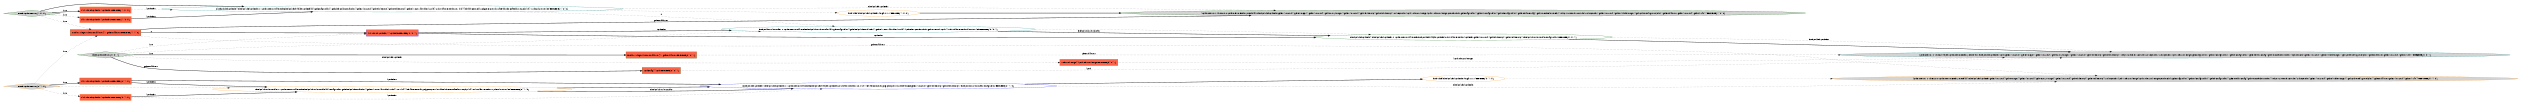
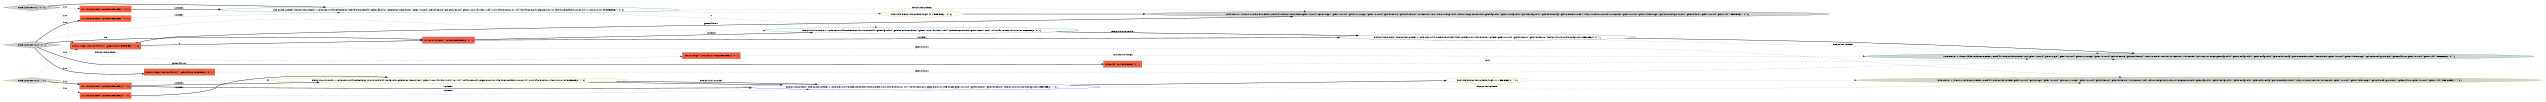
edge "createInputProcessor['1', '0', '0']" -> "List<IndexedInputGate> inputGates1@@@2@@@['1', '0', '0']": now "createInputProcessor['0', '0', '1']" -> "List<IndexedInputGate> inputGates1@@@2@@@['1', '0', '0']"
edge "createInputProcessor['0', '0', '1']" -> "List<IndexedInputGate>(( inputGates@@@2@@@['0', '0', '1']": style dotted -> bold
